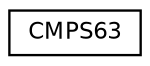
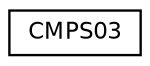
node "CMPS63": label "CMPS63" -> "CMPS03"
